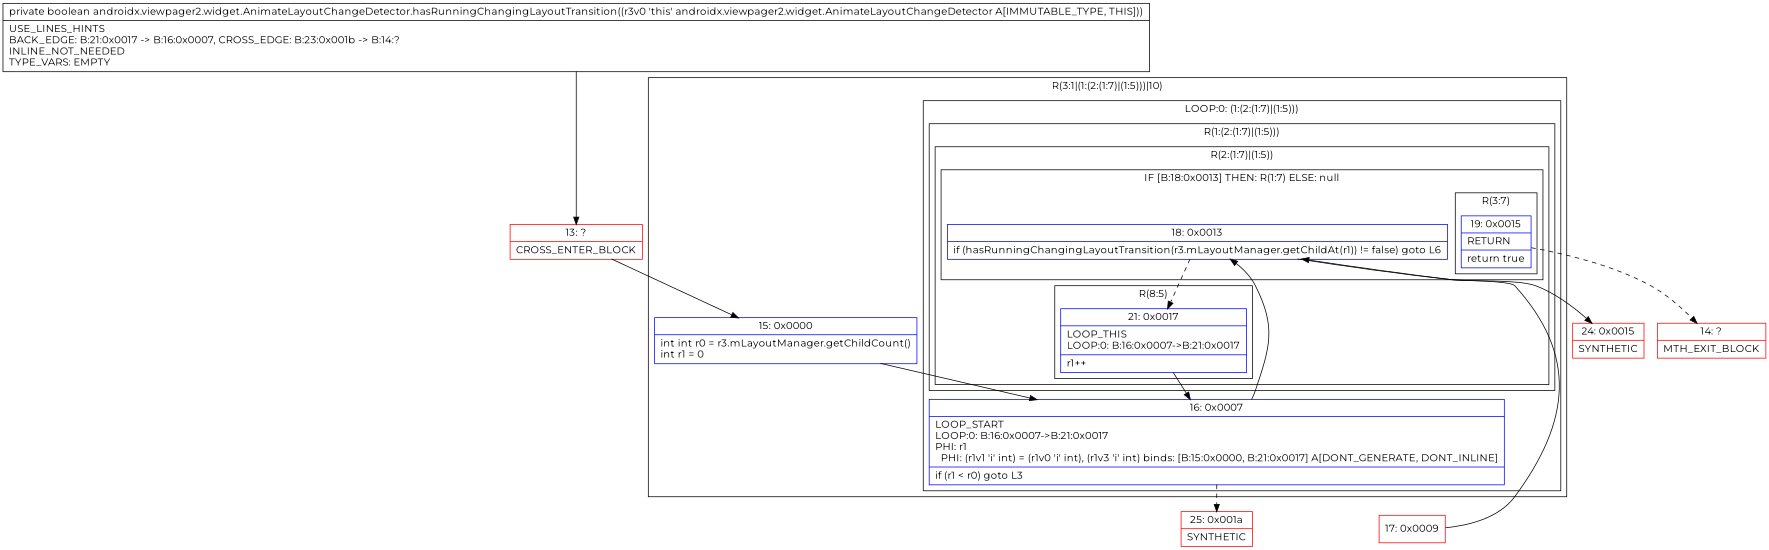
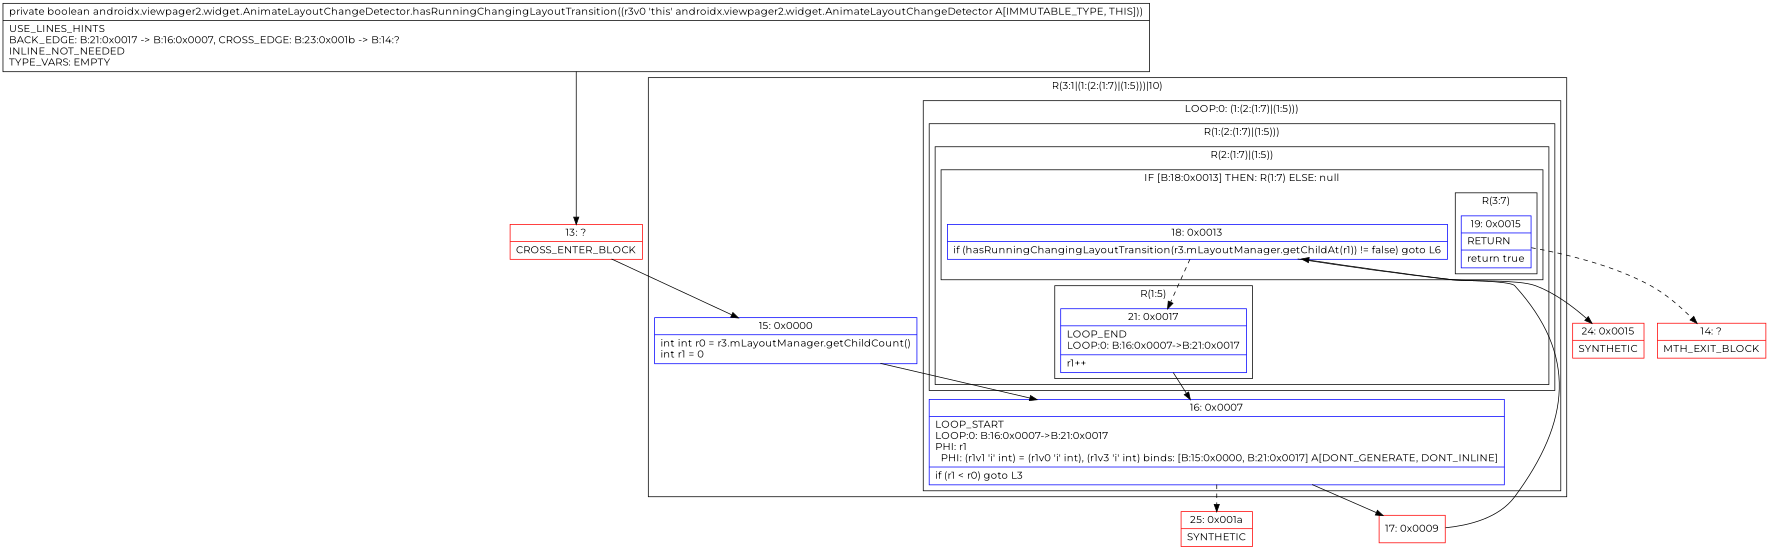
cluster "R(8:5)": label "R(8:5)" -> "R(1:5)"
edge "16: 0x0007" -> "18: 0x0013": now "16: 0x0007" -> "17: 0x0009"
node "21: 0x0017": text "LOOP_THIS" -> "LOOP_END"
